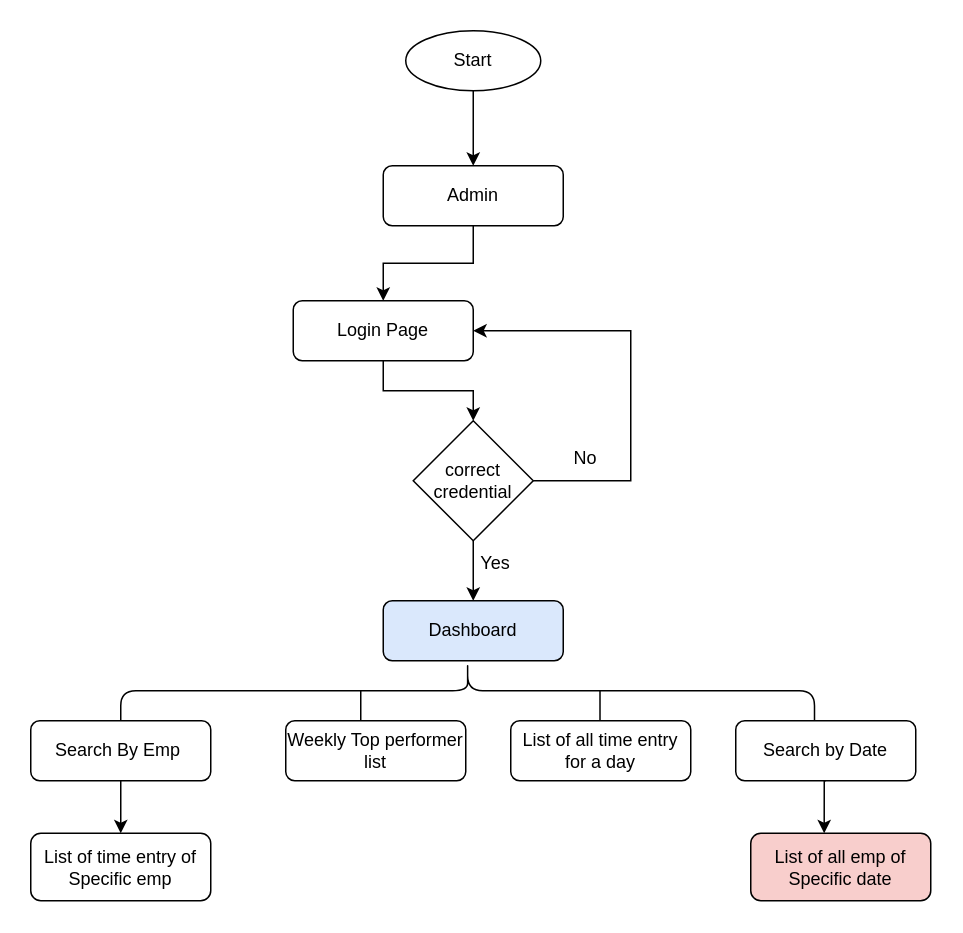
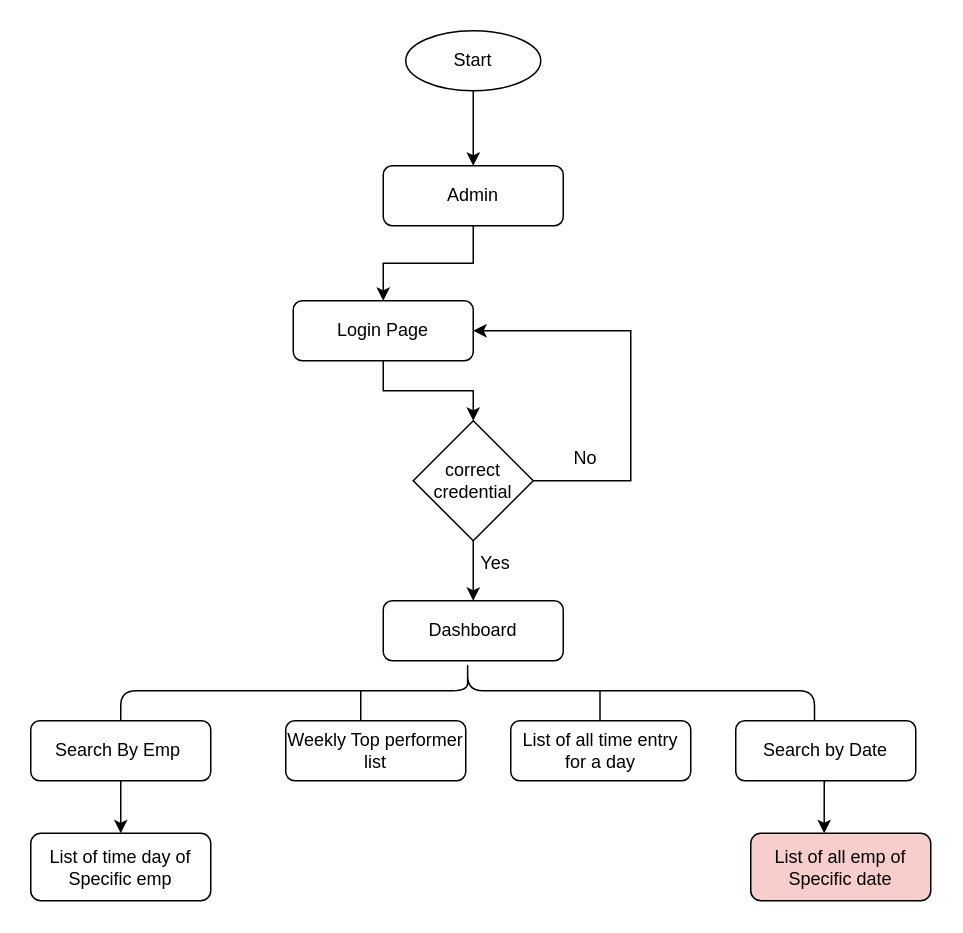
node "Dashboard": fillcolor #dae8fc -> #ffffff
node "List of time entry of Specific emp": label "List of time entry of Specific emp" -> "List of time day of Specific emp"
